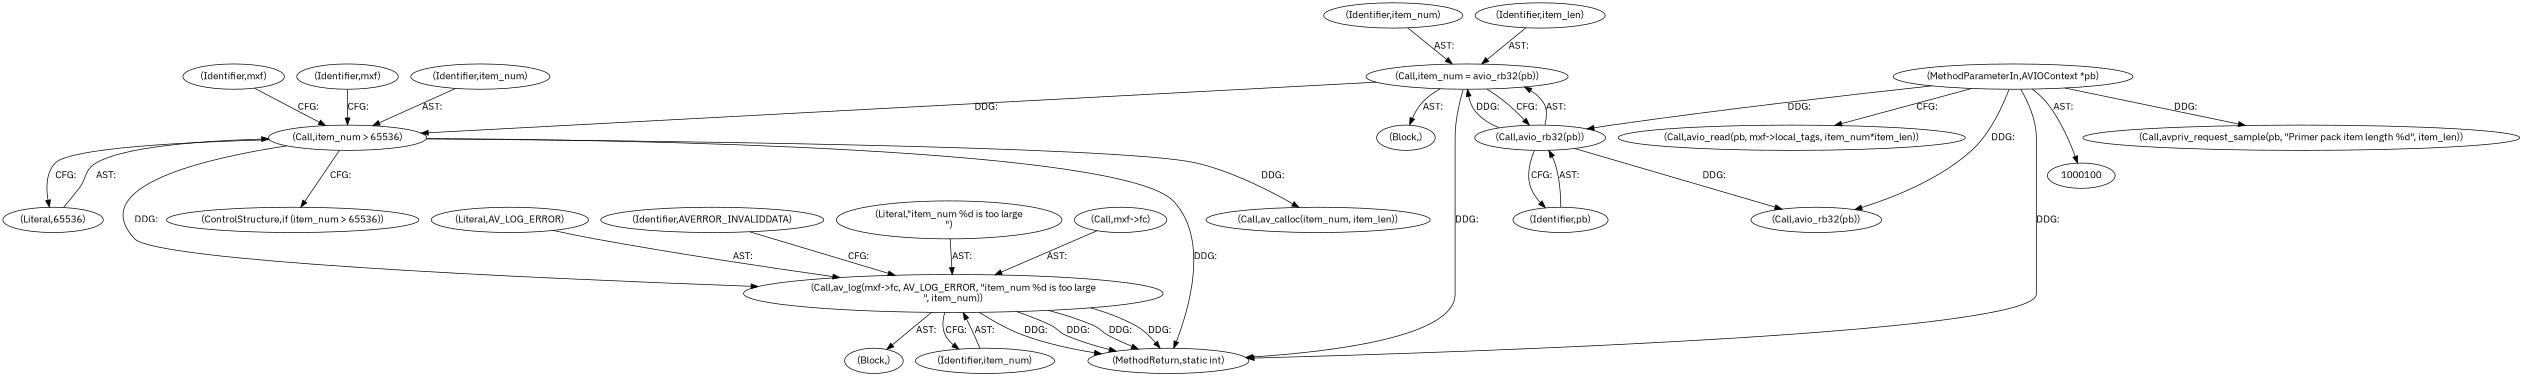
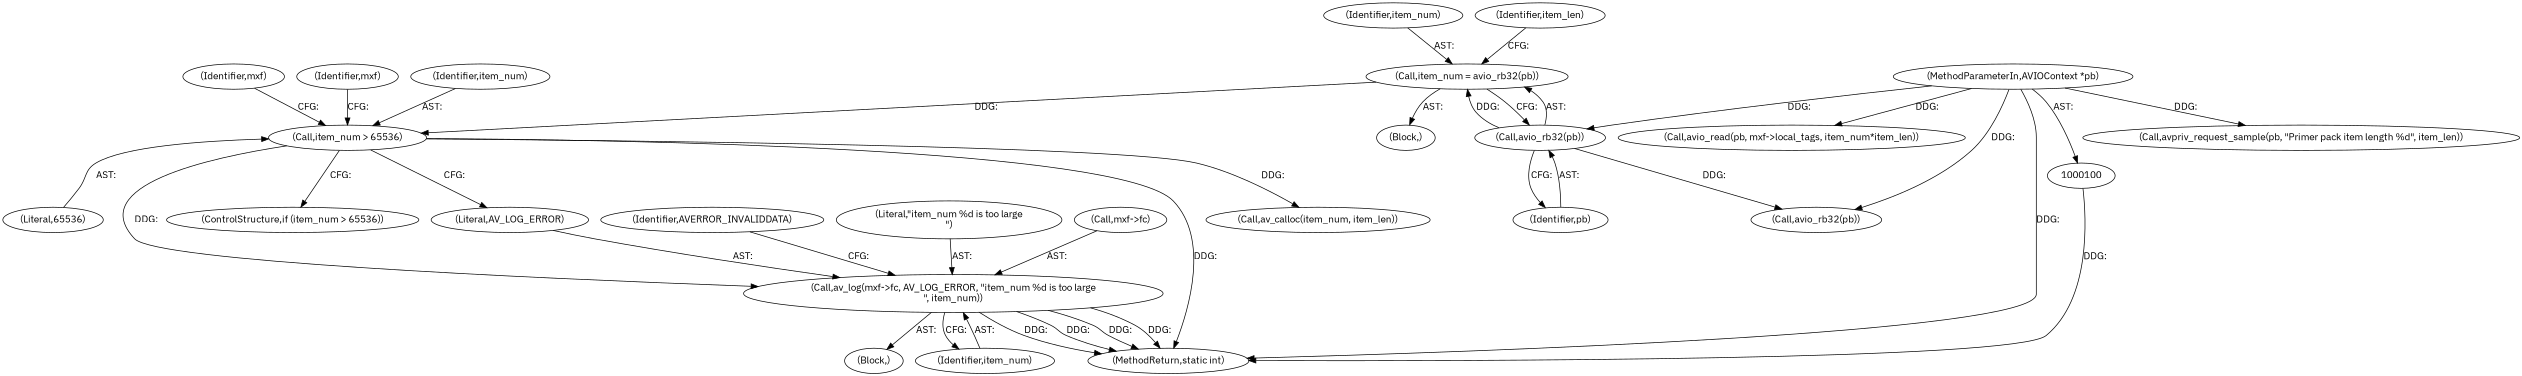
edge "(Identifier,item_len)" -> "(Call,item_num = avio_rb32(pb))": label "AST: " -> "CFG: "
edge "(MethodParameterIn,AVIOContext *pb)" -> "(Call,avio_read(pb, mxf->local_tags, item_num*item_len))": label "CFG: " -> "DDG: "
edge "(Call,item_num > 65536)" -> "(Literal,65536)": now "(Call,item_num > 65536)" -> "(Literal,AV_LOG_ERROR)"
edge "(Call,item_num = avio_rb32(pb))" -> "(MethodReturn,static int)": now "1000100" -> "(MethodReturn,static int)"
